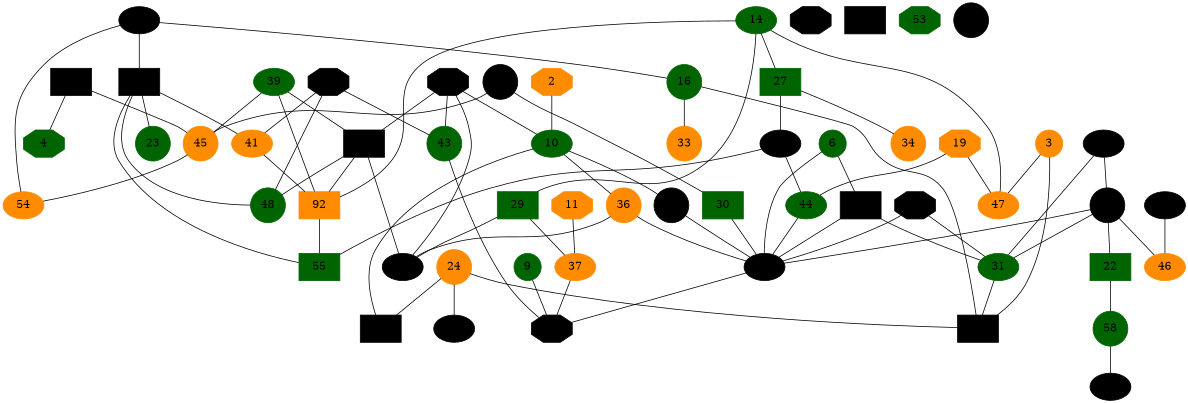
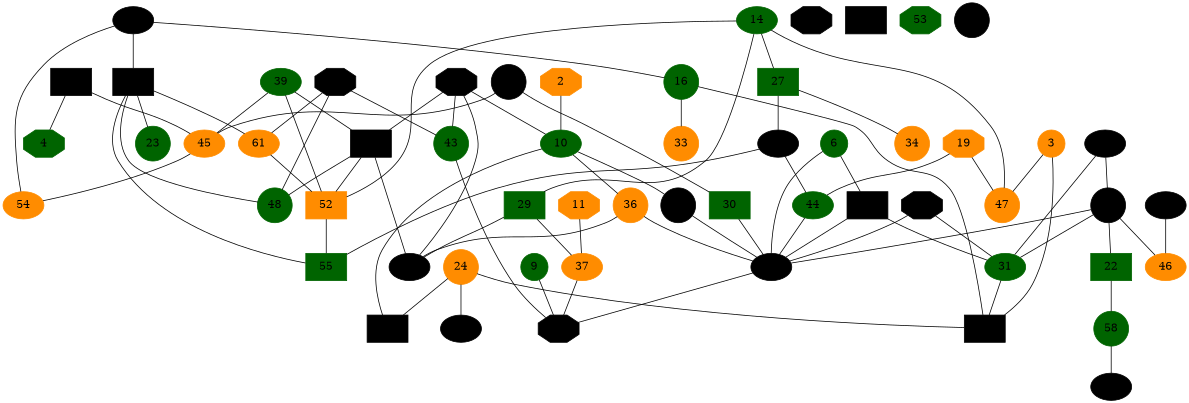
node "45": shape circle -> ellipse
node "41": label "41" -> "61"
node "92": label "92" -> "52"
node "47": shape ellipse -> circle
